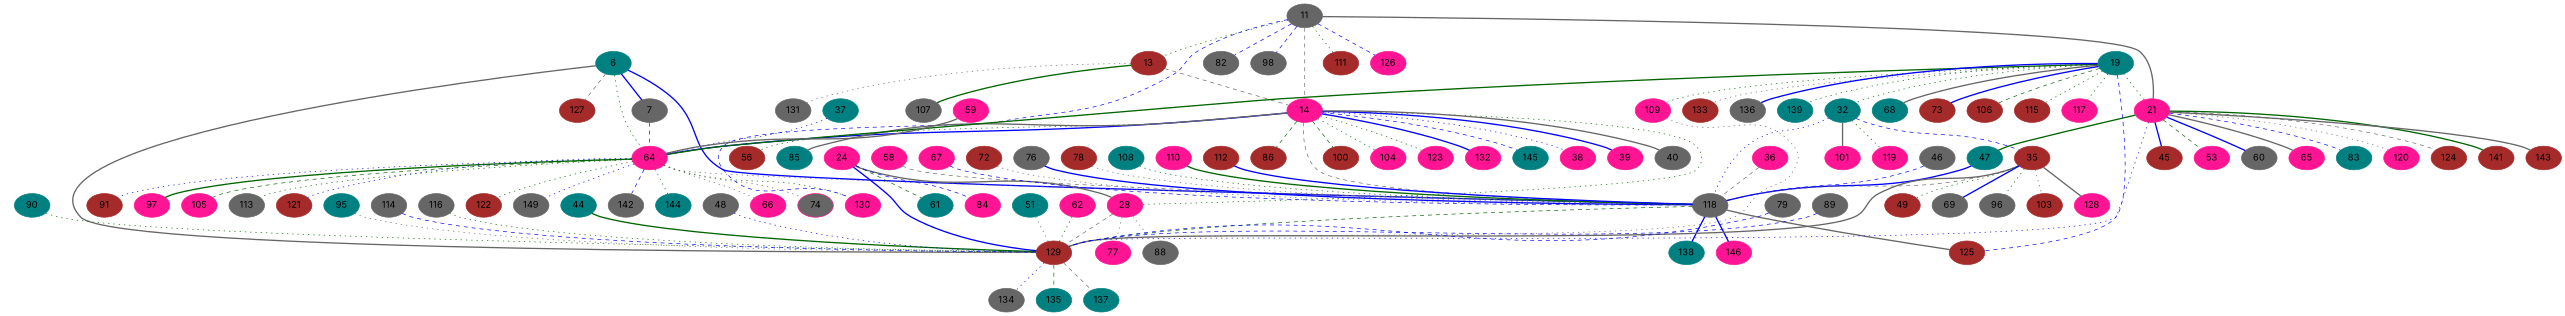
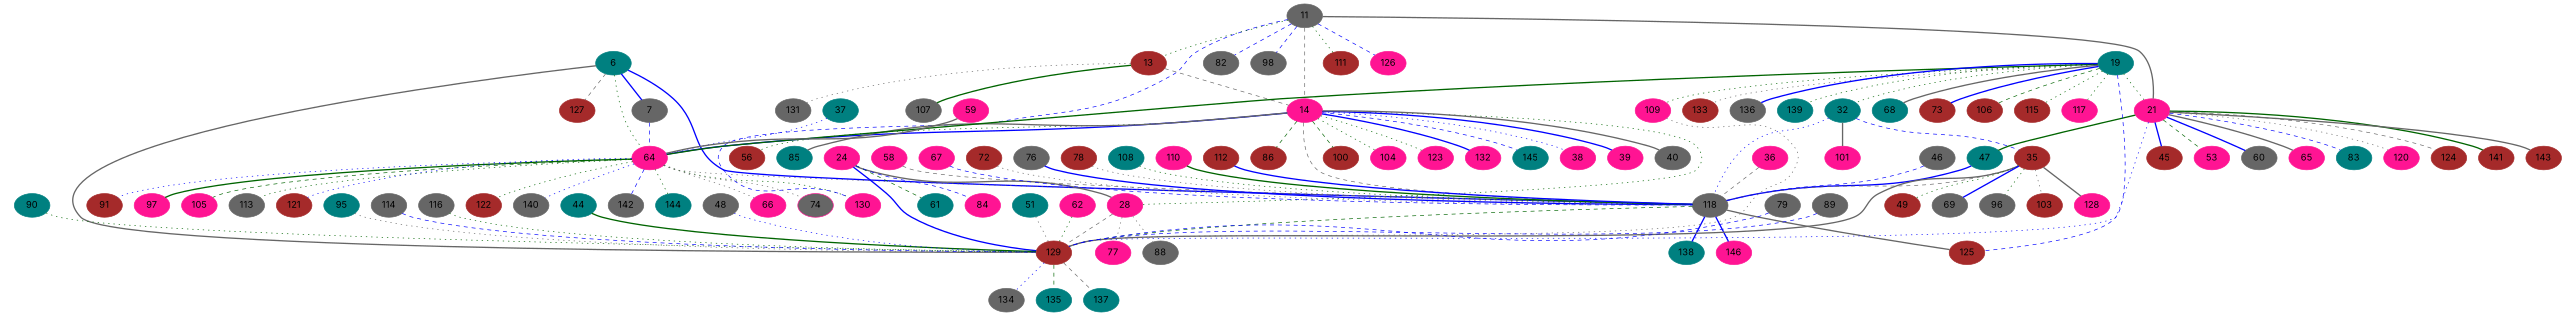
node "119": removed
node "149": label "149" -> "140"
